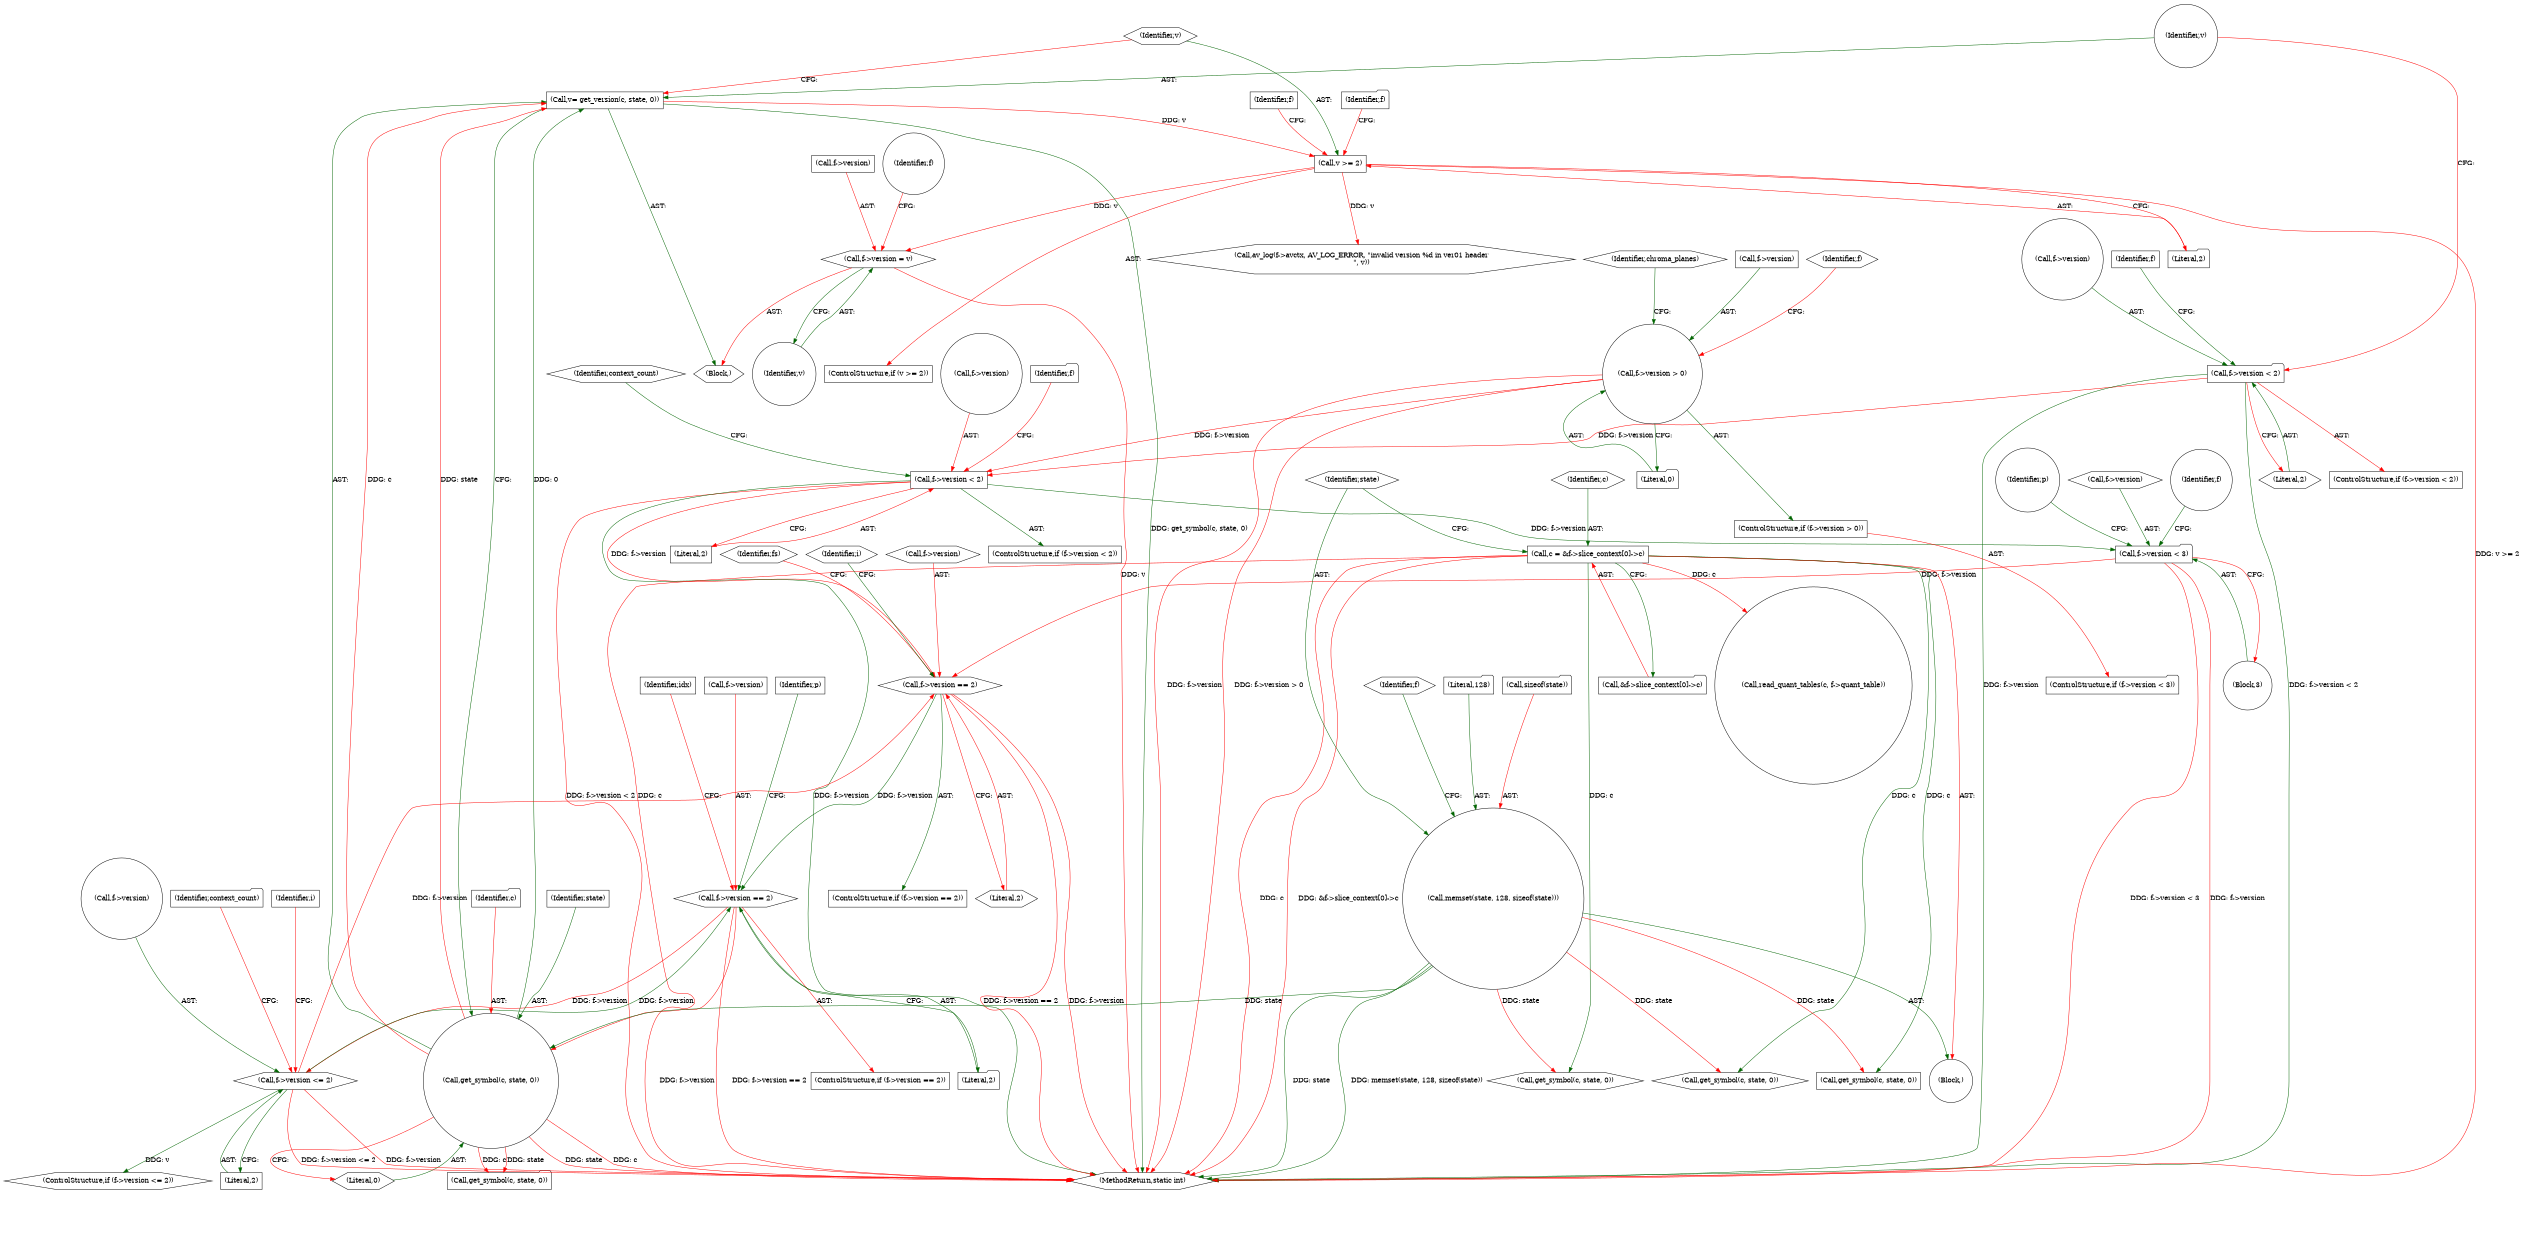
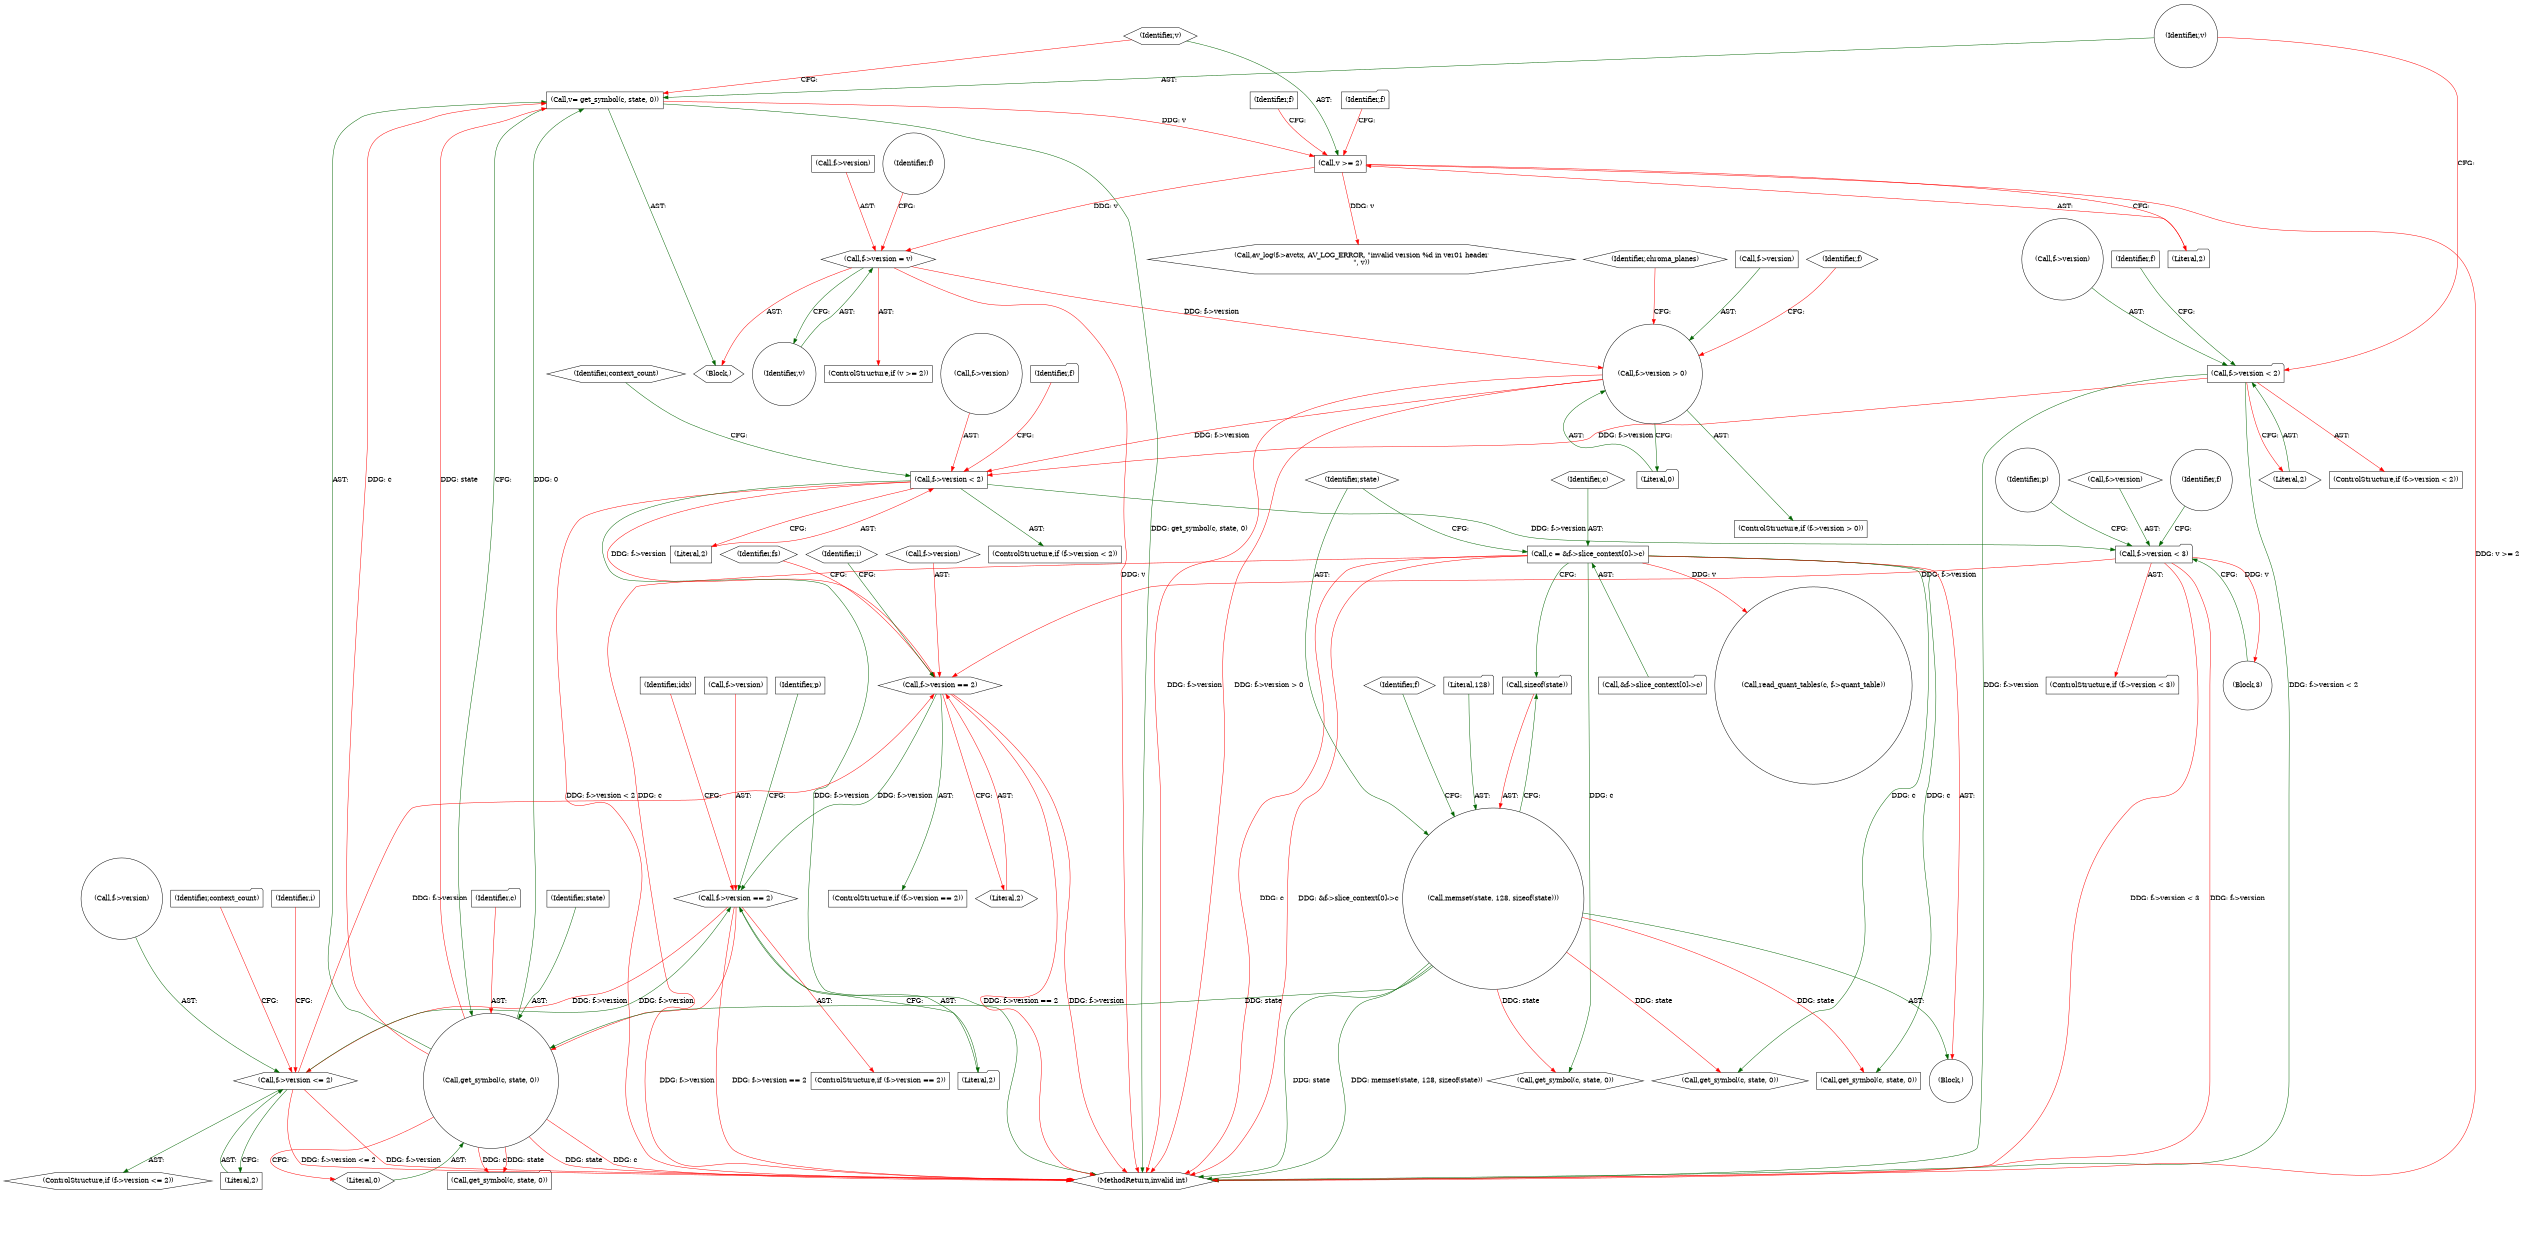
node "(Call,v= get_version(c, state, 0))": label "(Call,v= get_version(c, state, 0))" -> "(Call,v= get_symbol(c, state, 0))"
edge "(Call,v >= 2)" -> "(ControlStructure,if (v >= 2))": now "(Call,f->version = v)" -> "(ControlStructure,if (v >= 2))"
edge "(Identifier,chroma_planes)" -> "(Call,f->version > 0)": color darkgreen -> red
edge "(Call,f->version = v)" -> "(Call,f->version > 0)": added, label "DDG: f->version"
edge "(ControlStructure,if (f->version > 0))" -> "(ControlStructure,if (f->version < 3))": now "(Call,f->version < 3)" -> "(ControlStructure,if (f->version < 3))"
edge "(Call,c = &f->slice_context[0]->c)" -> "(Call,read_quant_tables(c, f->quant_table))": label "DDG: c" -> "DDG: v"
edge "(Block,3)" -> "(Call,f->version < 3)": label "AST: " -> "CFG: "
edge "(Call,f->version < 3)" -> "(Block,3)": label "CFG: " -> "DDG: v"
edge "(Call,c = &f->slice_context[0]->c)" -> "(Call,&f->slice_context[0]->c)": now "(Call,c = &f->slice_context[0]->c)" -> "(Call,sizeof(state))"
edge "(Call,&f->slice_context[0]->c)" -> "(Call,c = &f->slice_context[0]->c)": color red -> darkgreen
edge "(Call,memset(state, 128, sizeof(state)))" -> "(Call,sizeof(state))": added, label "CFG:"
edge "(Call,f->version <= 2)" -> "(ControlStructure,if (f->version <= 2))": label "DDG: v" -> "AST: "
node "(MethodReturn,static int)": label "(MethodReturn,static int)" -> "(MethodReturn,invalid int)"
